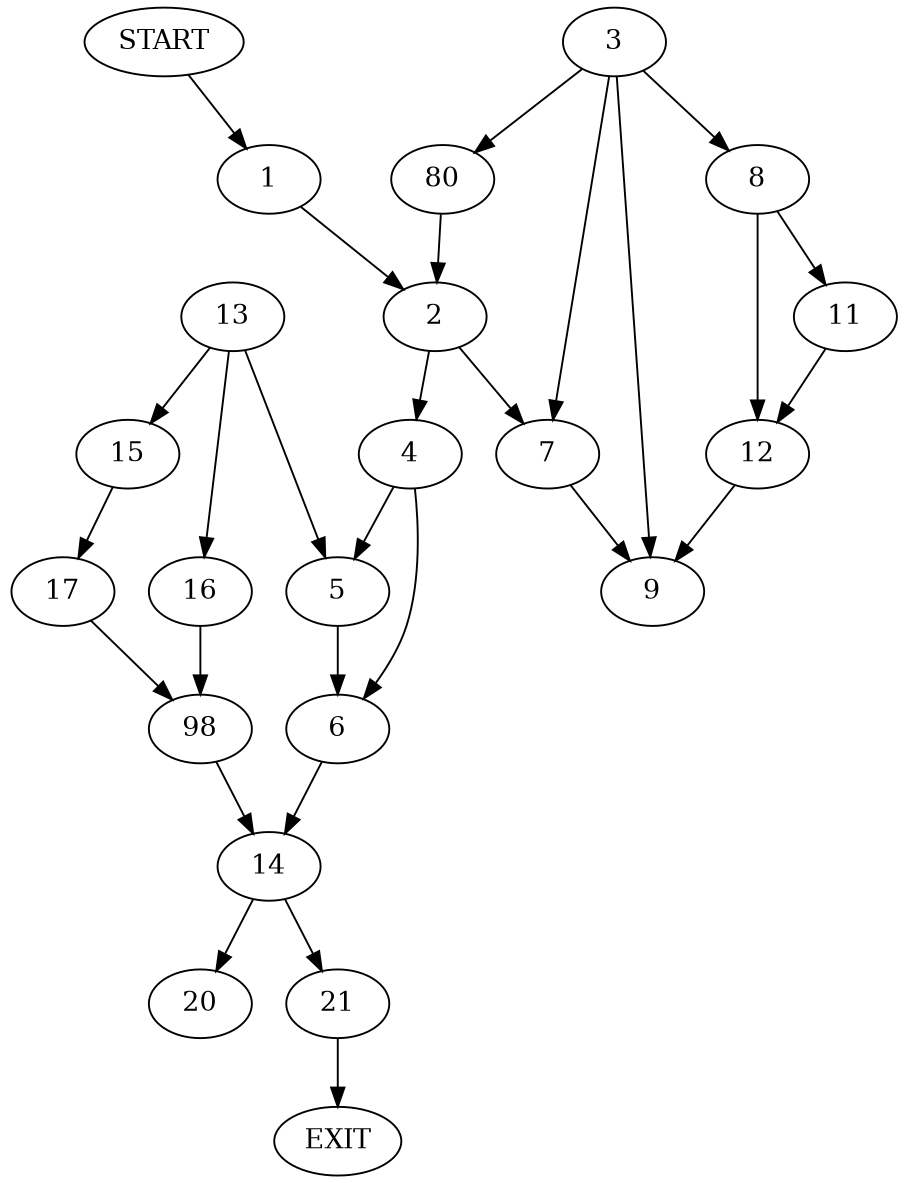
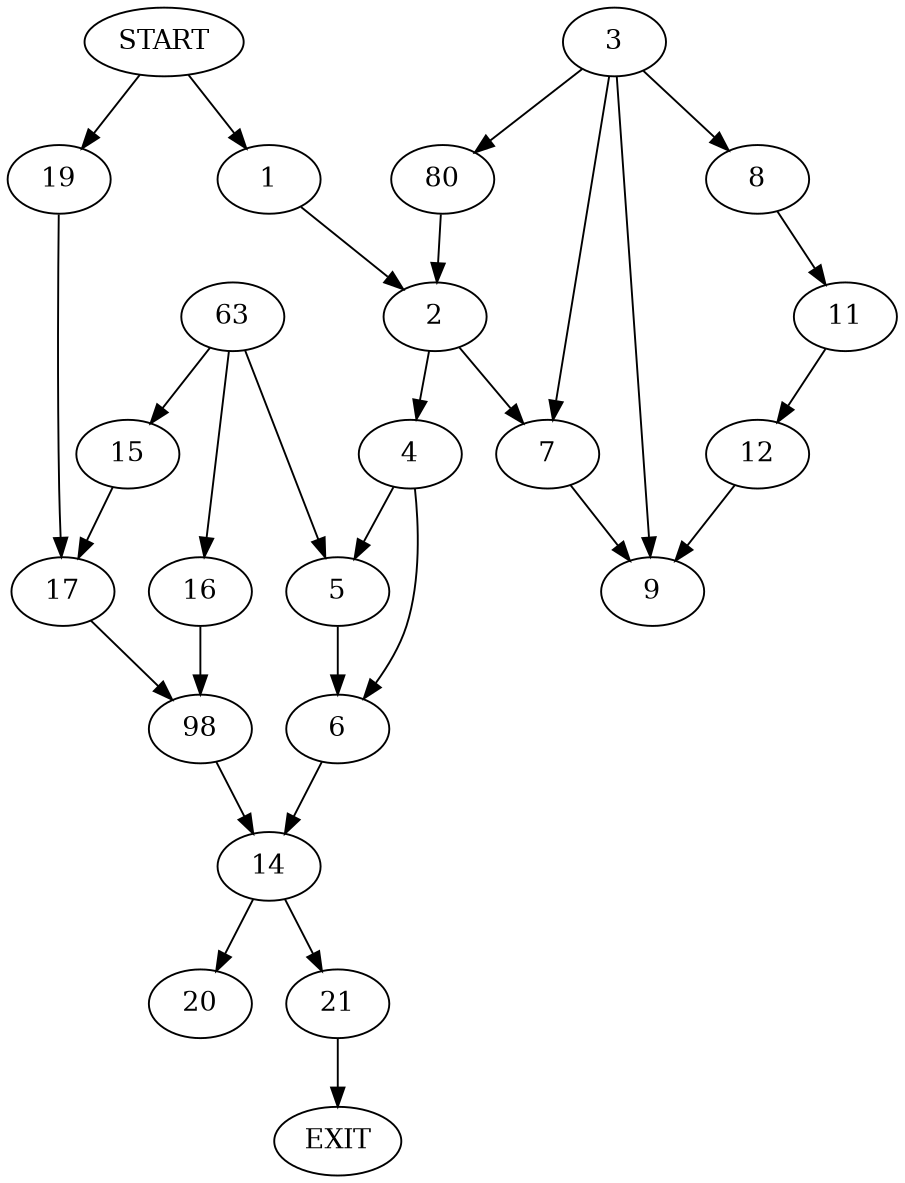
node "19": added
edge "8" -> "12": removed
node "13": label "13" -> "63"
